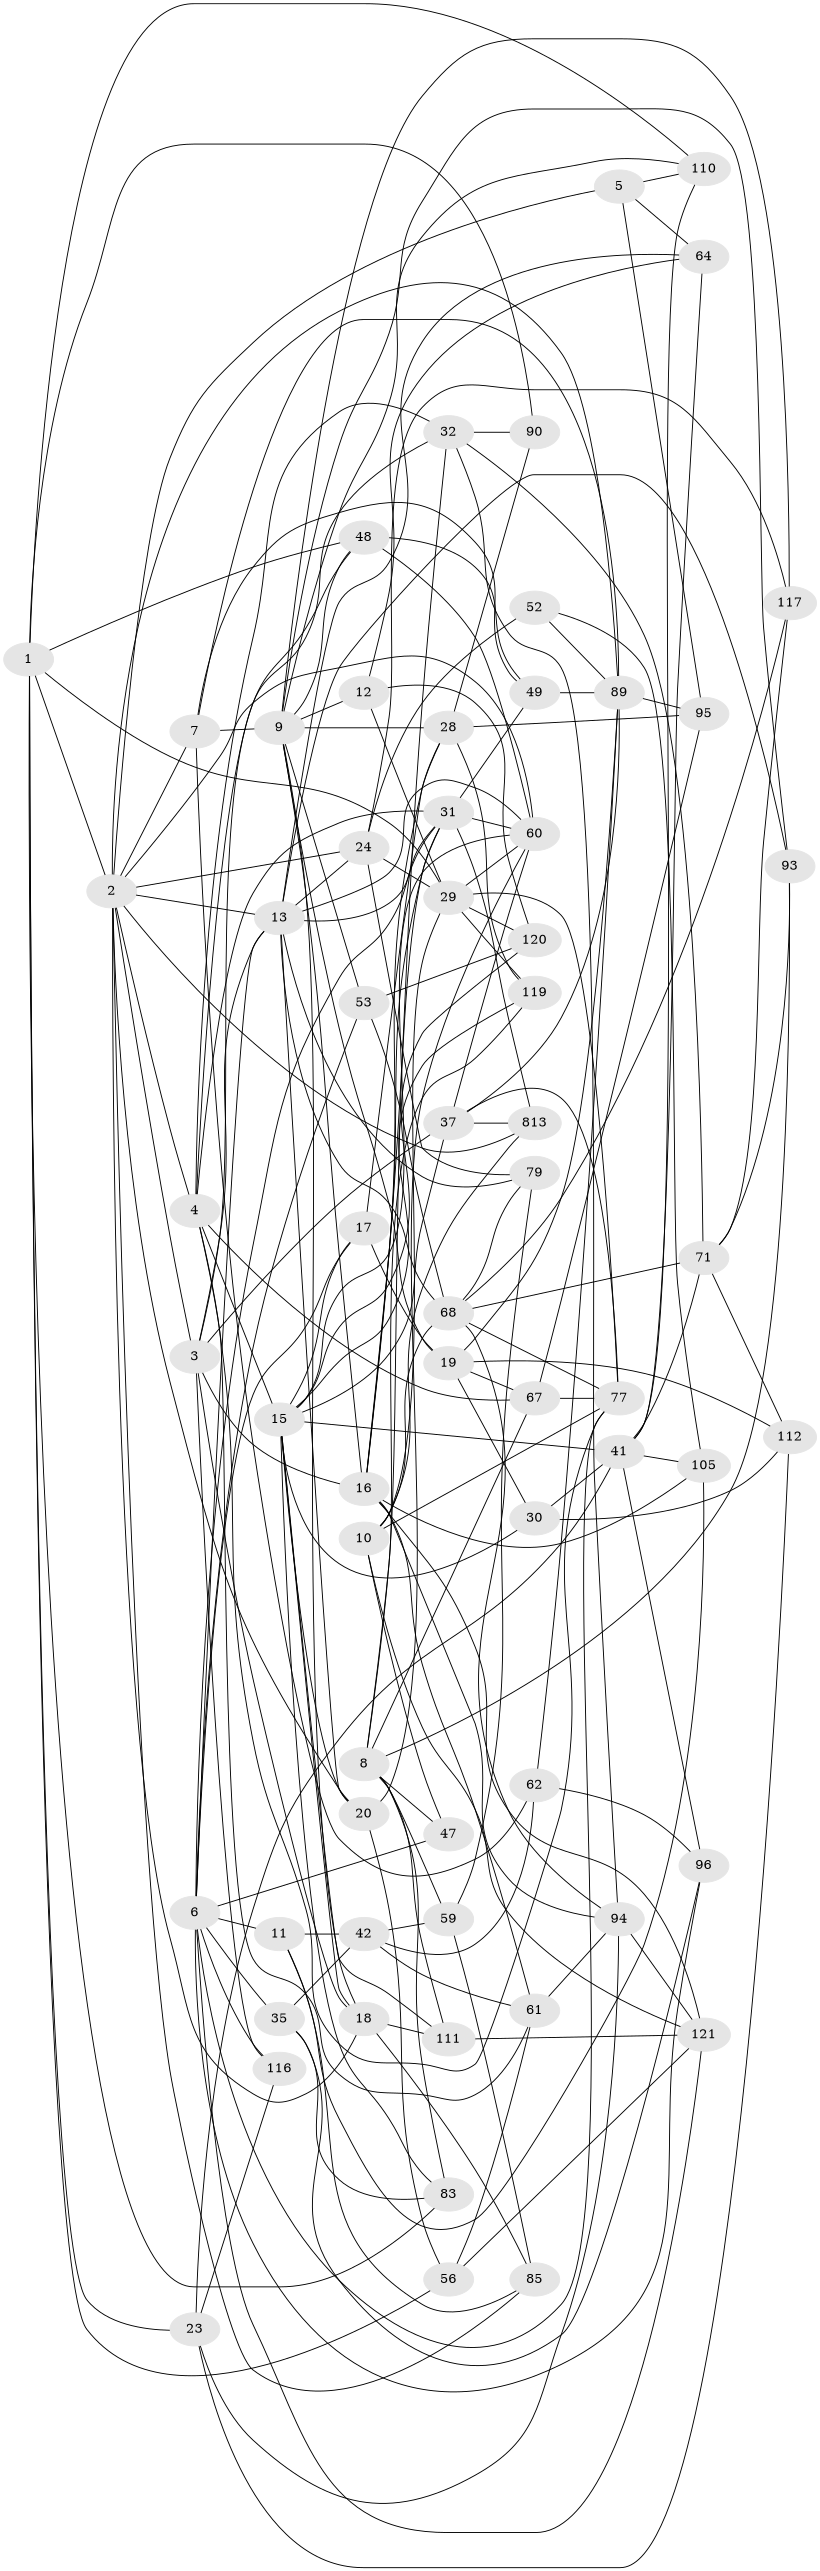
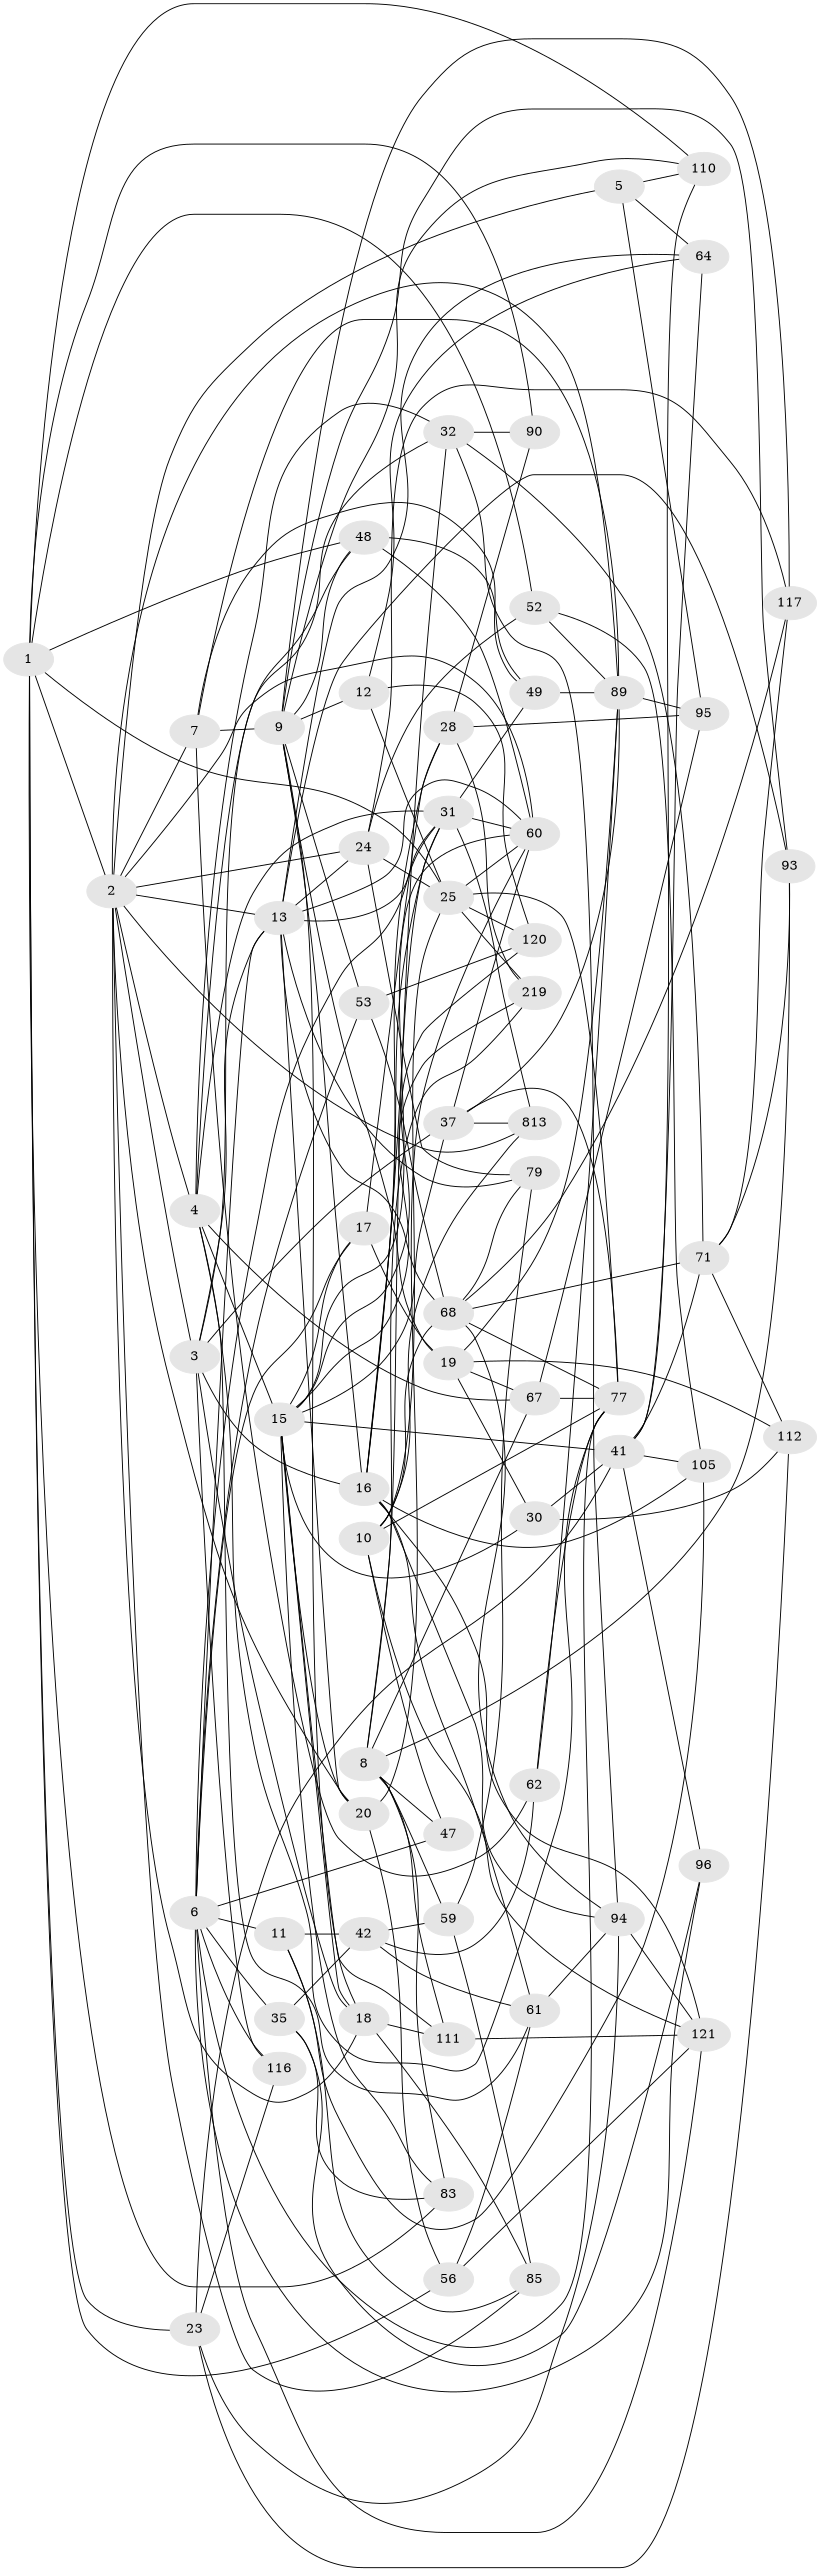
edge "52" -- "1": added
edge "9" -- "28": removed
node "29": label "29" -> "25"
node "119": label "119" -> "219"
edge "62" -- "96": now "62" -- "77"
